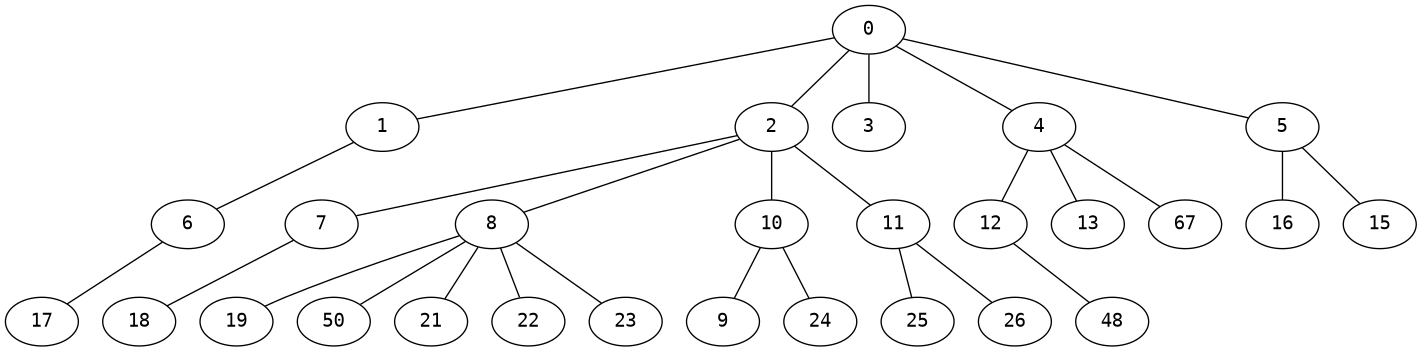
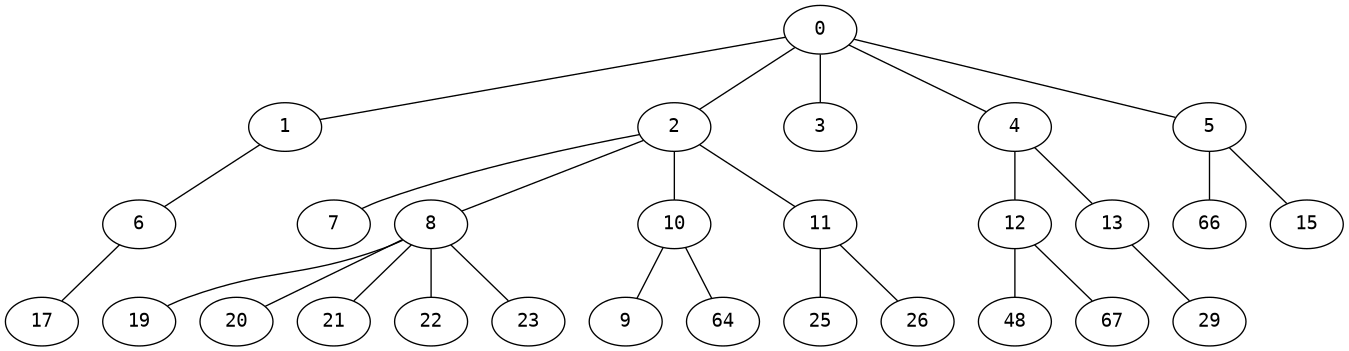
edge "4" -- "67": now "12" -- "67"
node "16": label "16" -> "66"
node "18": removed
node "50": label "50" -> "20"
node "24": label "24" -> "64"
node "29": added
